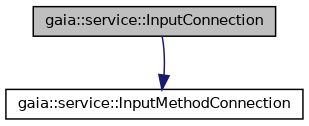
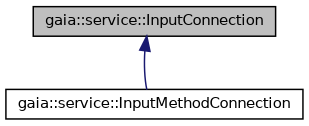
edge "gaia::service::InputConnection" -> "gaia::service::InputMethodConnection": reversed
